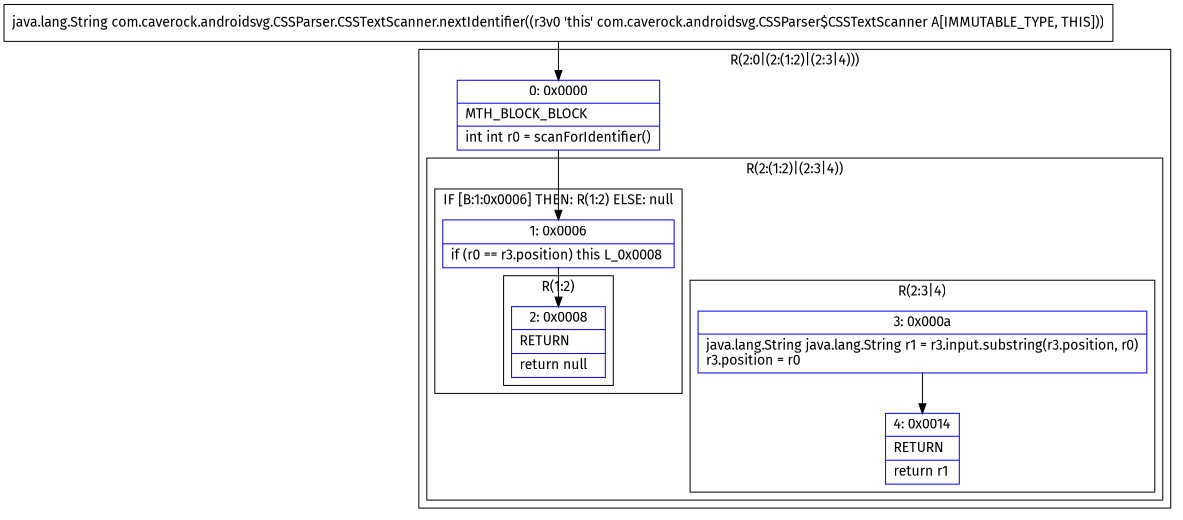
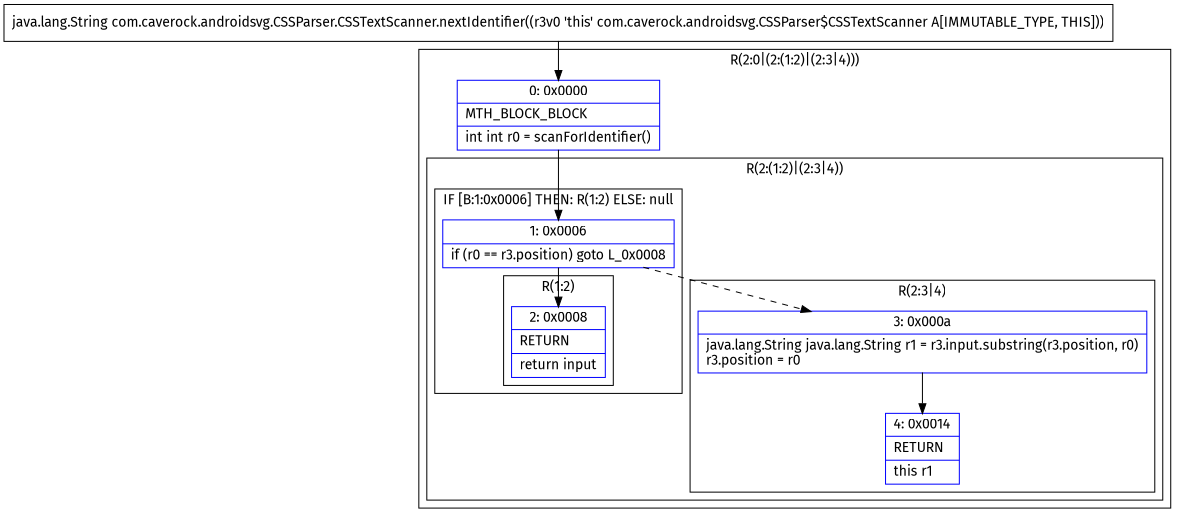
node "1: 0x0006": text "if (r0 == r3.position) this L_0x0008" -> "if (r0 == r3.position) goto L_0x0008"
edge "1: 0x0006" -> "3: 0x000a": added
node "2: 0x0008": text "return null" -> "return input"
node "4: 0x0014": text "return r1" -> "this r1"
